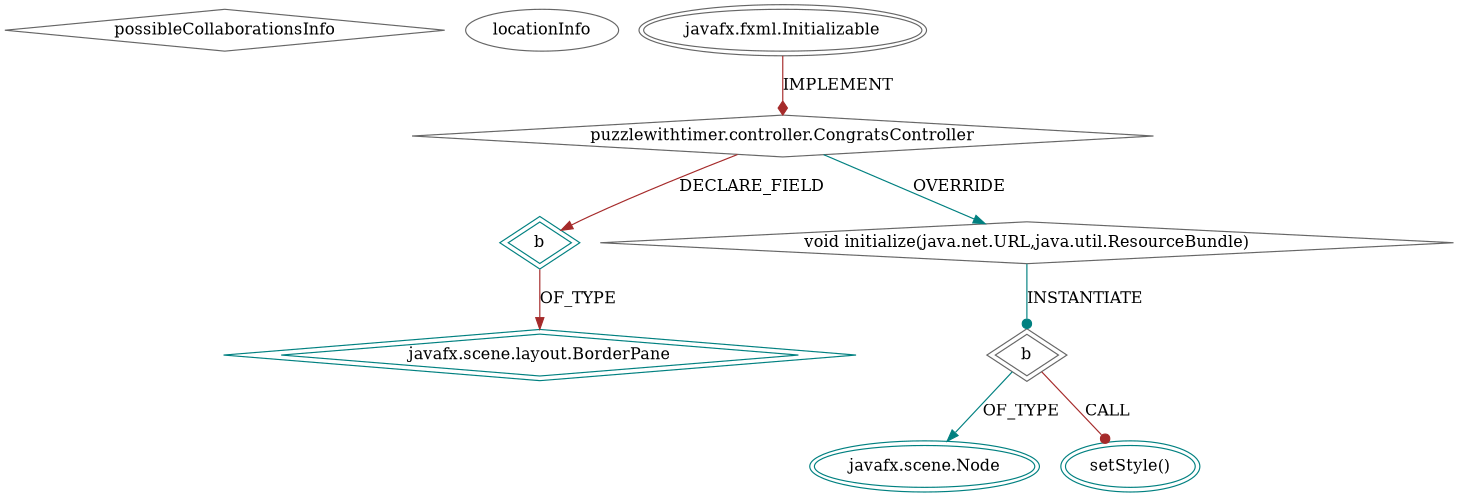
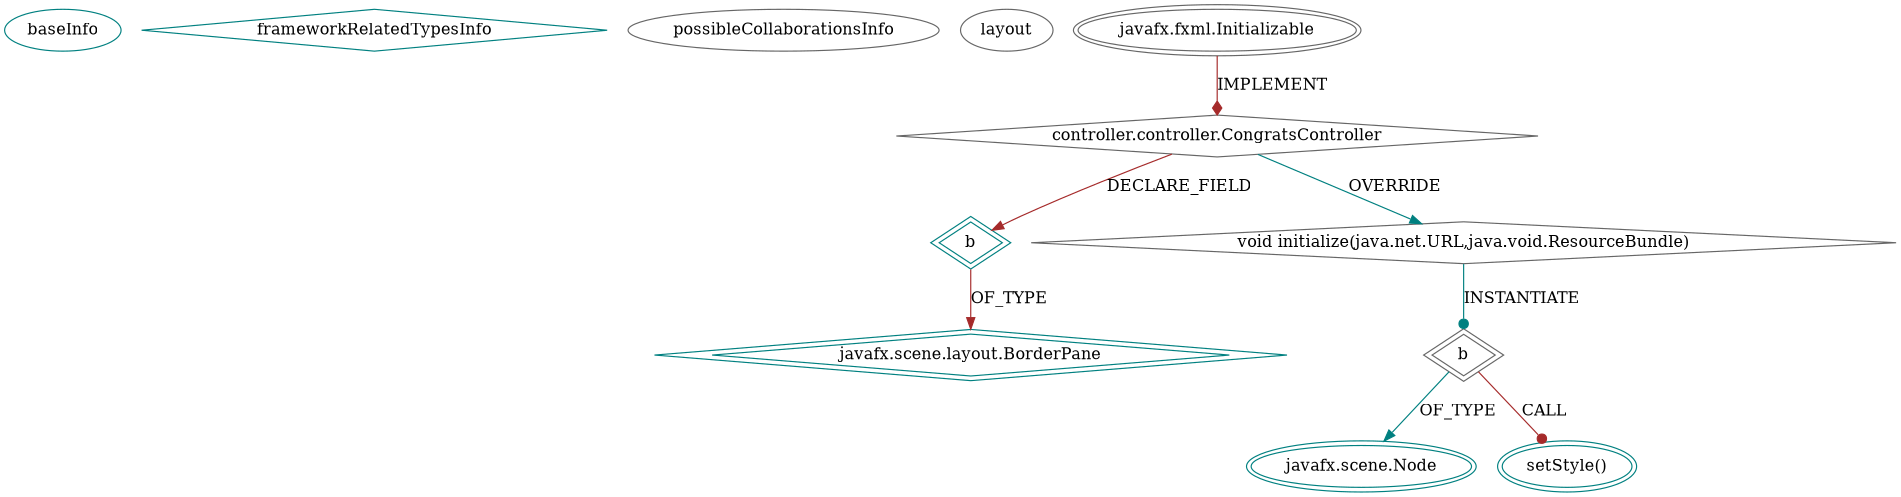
node "baseInfo": added
node "possibleCollaborationsInfo": shape diamond -> ellipse
node "frameworkRelatedTypesInfo": added
node "locationInfo": label "locationInfo" -> "layout"
node "puzzlewithtimer.controller.CongratsController": label "puzzlewithtimer.controller.CongratsController" -> "controller.controller.CongratsController"
node "void initialize(java.net.URL,java.util.ResourceBundle)": label "void initialize(java.net.URL,java.util.ResourceBundle)" -> "void initialize(java.net.URL,java.void.ResourceBundle)"
